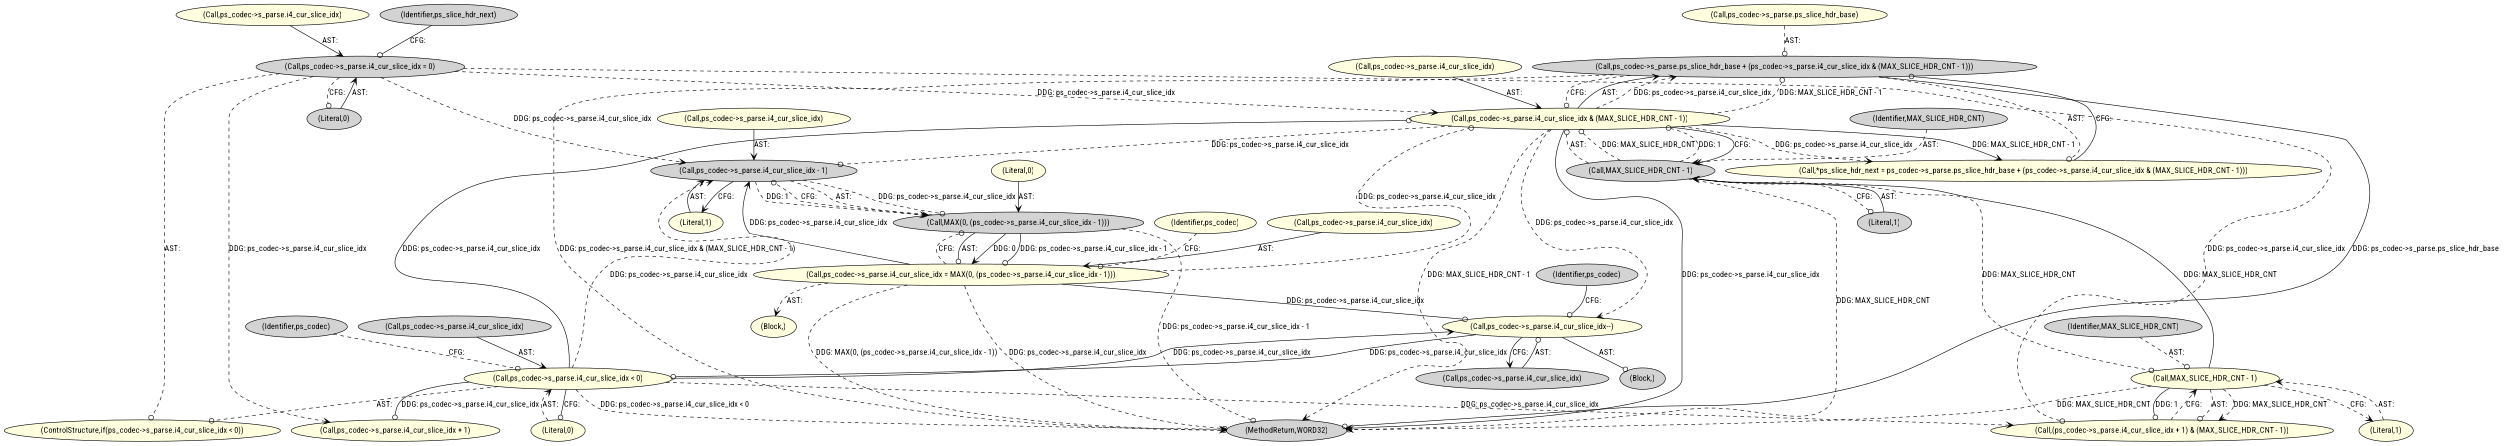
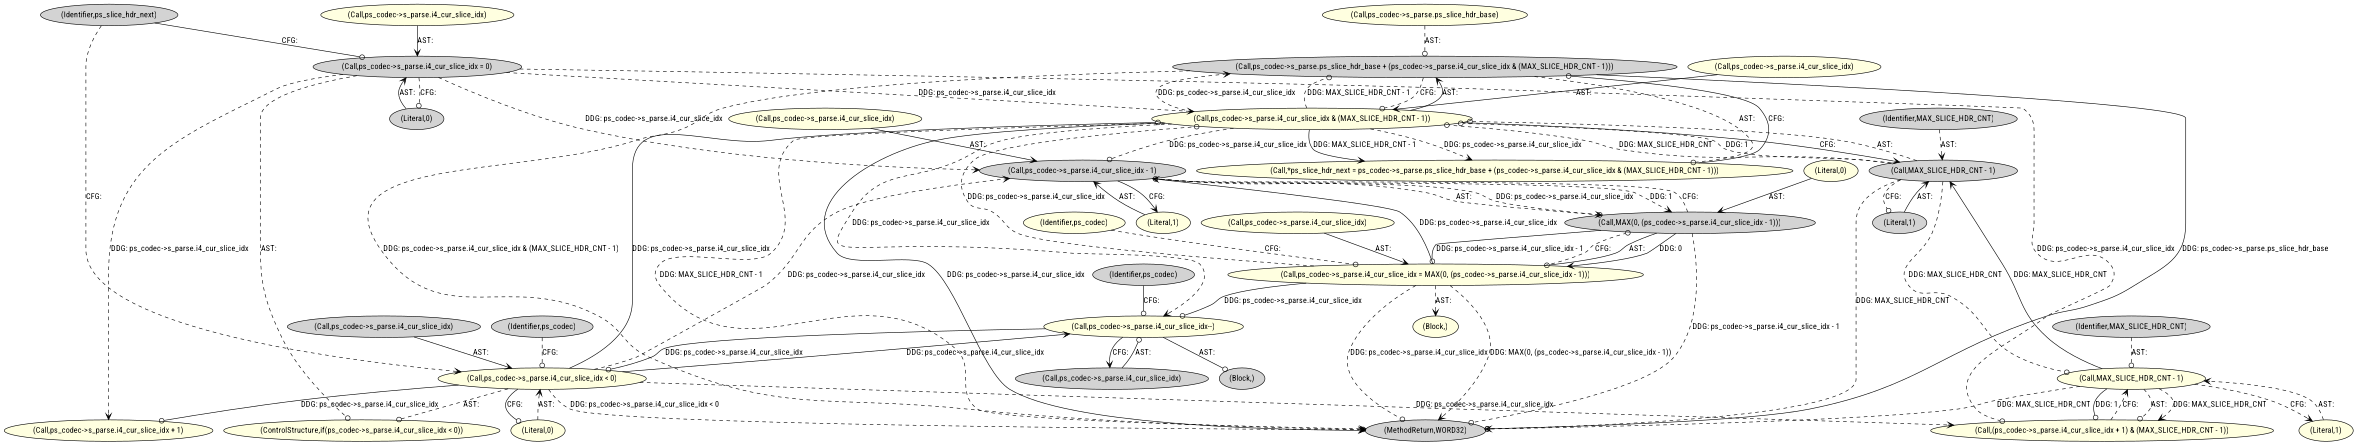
edge "(Identifier,ps_slice_hdr_next)" -> "(Call,ps_codec->s_parse.i4_cur_slice_idx < 0)": added, label "CFG:"
